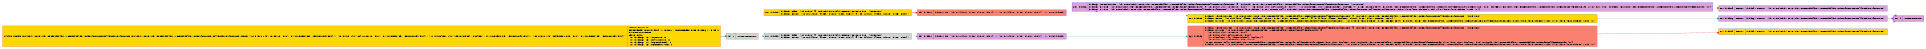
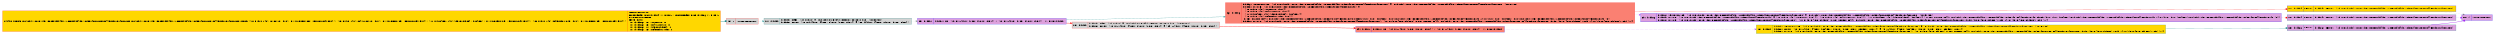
edge "19: 0x0014" -> "20: 0x0016": now "16: 0x0006" -> "20: 0x0016"
node "18: 0x0010": fillcolor gold -> lightgrey
edge "15: 0x0004" -> "18: 0x0010": added
